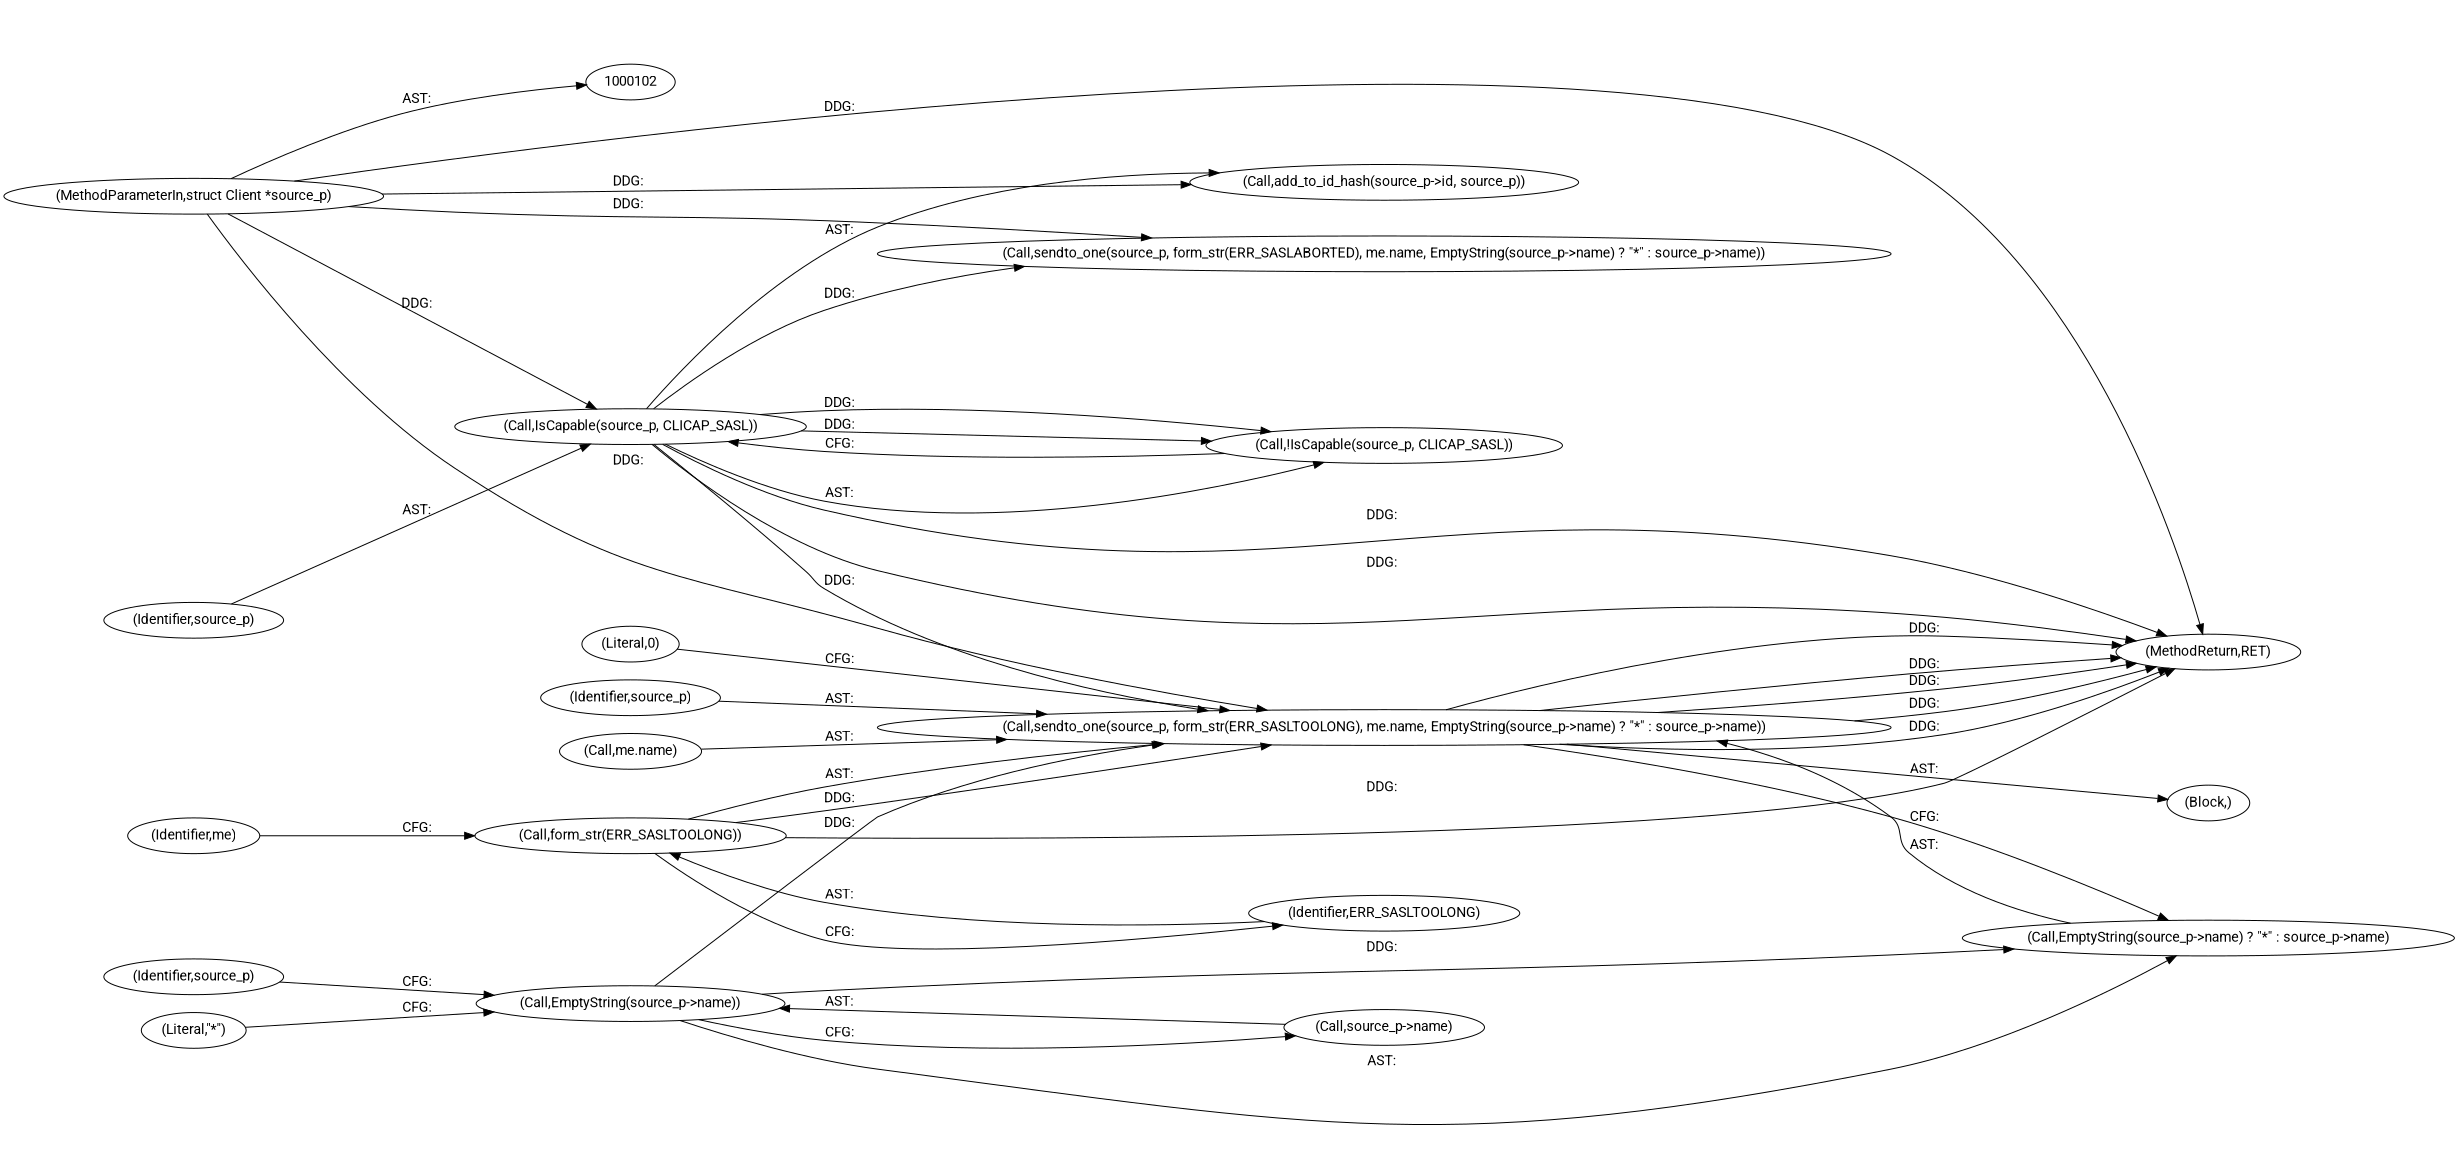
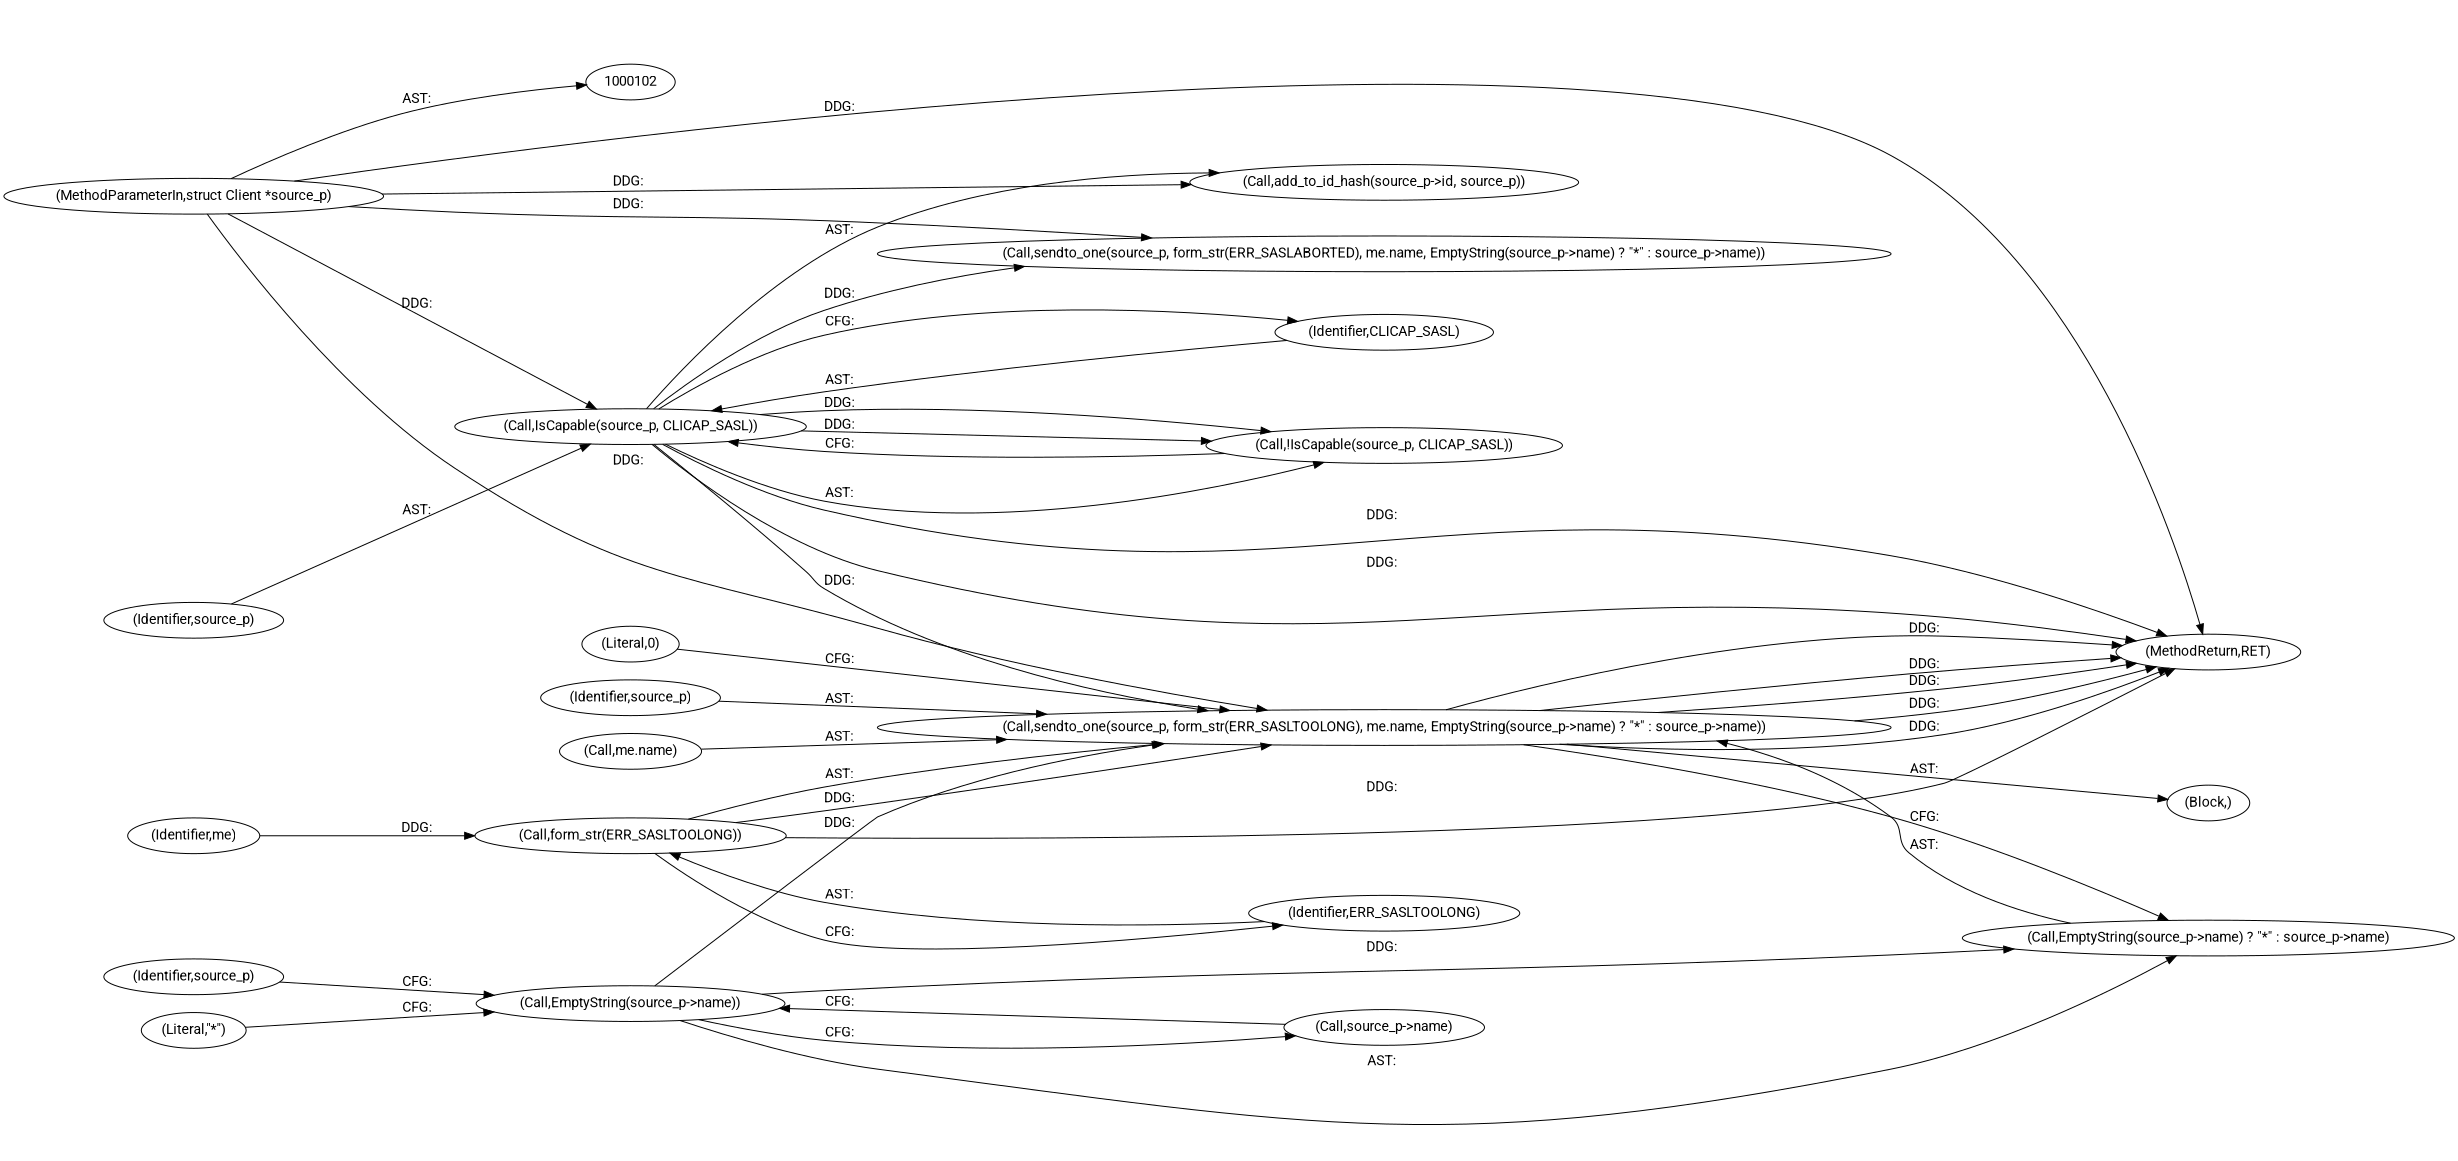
node "(Identifier,CLICAP_SASL)": added
edge "(Identifier,me)" -> "(Call,form_str(ERR_SASLTOOLONG))": label "CFG: " -> "DDG: "
edge "(Call,source_p->name)" -> "(Call,EmptyString(source_p->name))": label "AST: " -> "CFG: "
